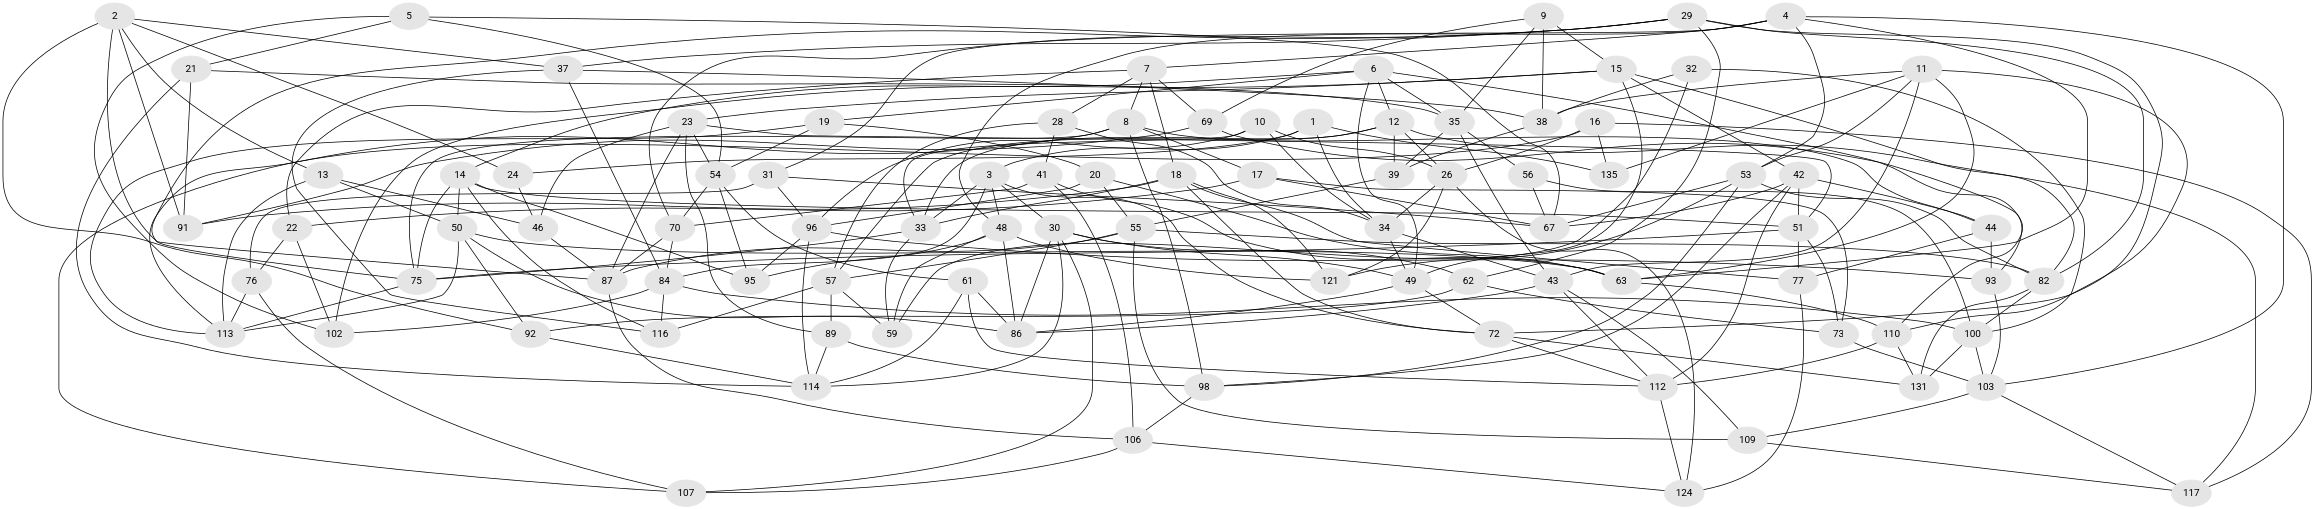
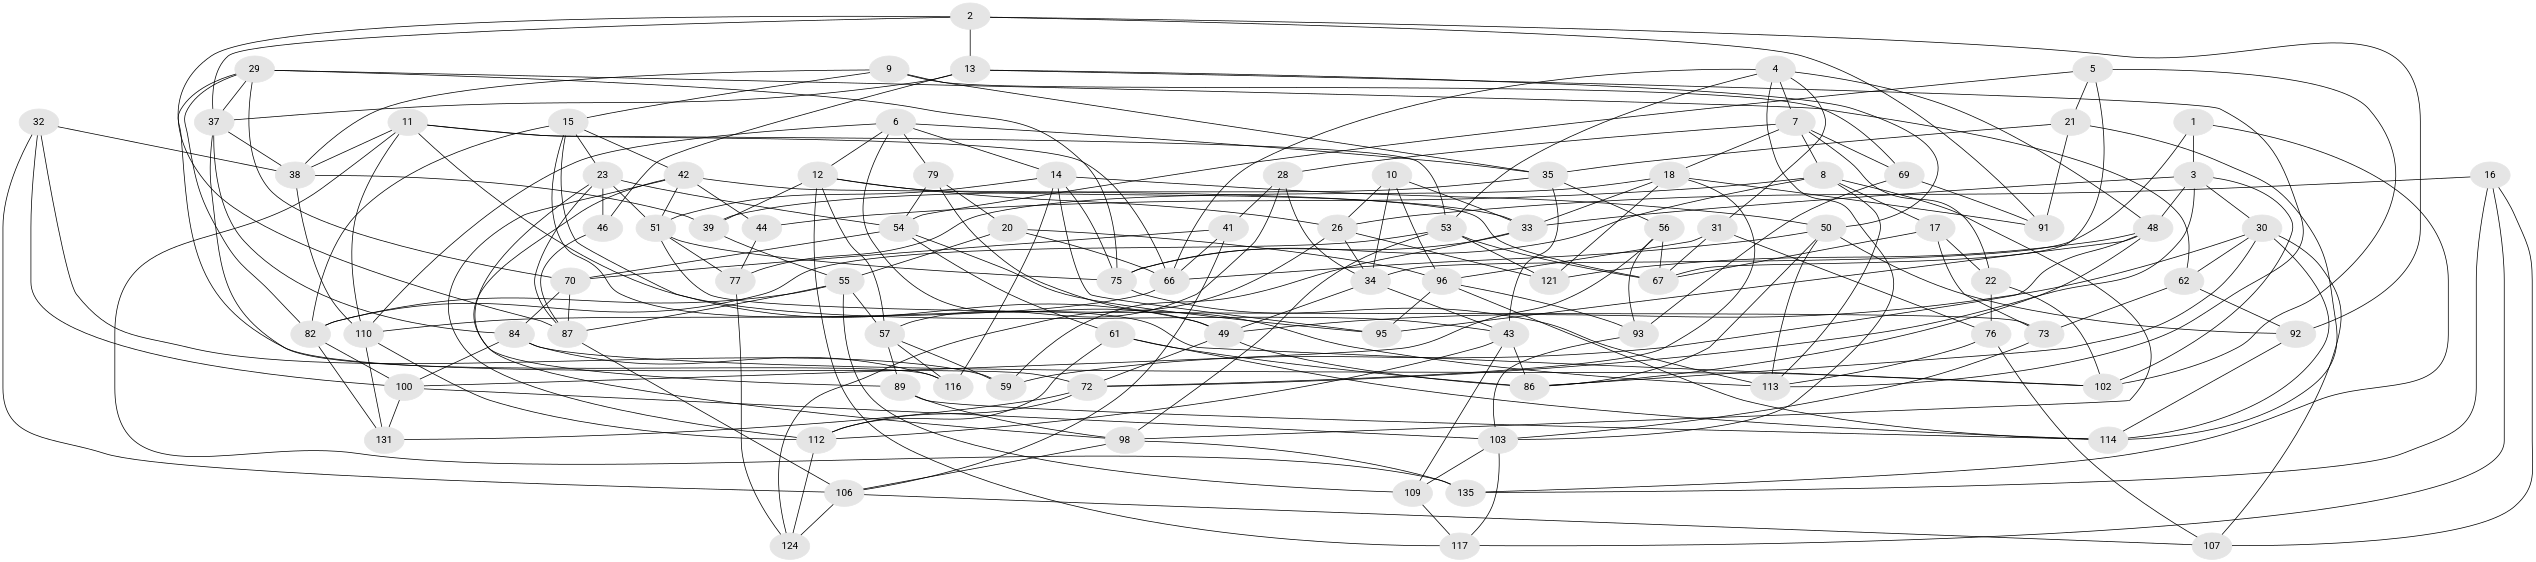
edge "13" -- "37": added
node "19": label "19" -> "79"
node "24": removed
edge "44" -- "93": now "56" -- "93"
edge "38" -- "110": added
edge "3" -- "84": now "3" -- "102"
node "63": label "63" -> "66"
edge "98" -- "135": added
edge "32" -- "106": added
